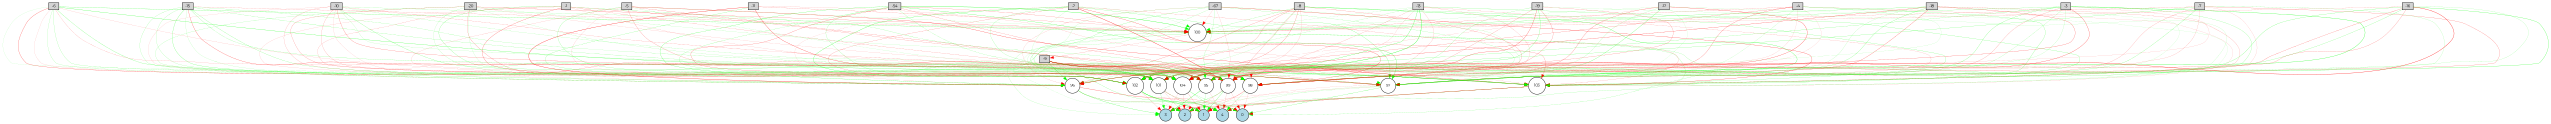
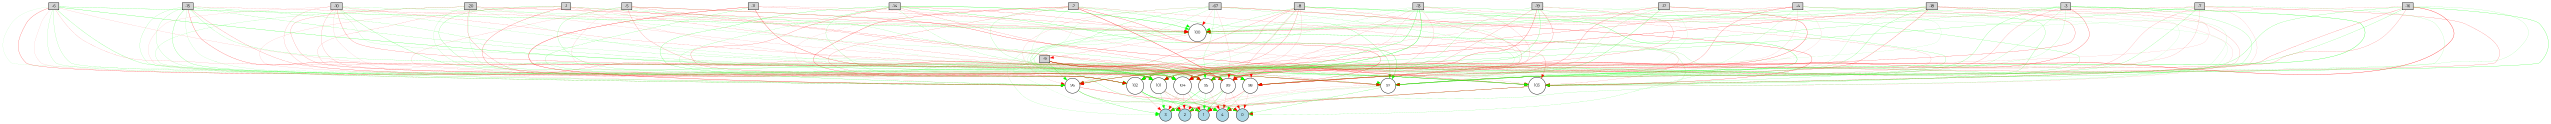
node "-54": label "-54" -> "-14"
edge "-2" -> "102": color green -> red
edge "-15" -> "102": color green -> red
